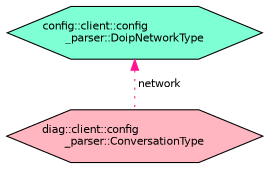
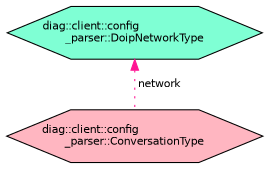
node "config::client::config _parser::DoipNetworkType": label "config::client::config _parser::DoipNetworkType" -> "diag::client::config _parser::DoipNetworkType"
